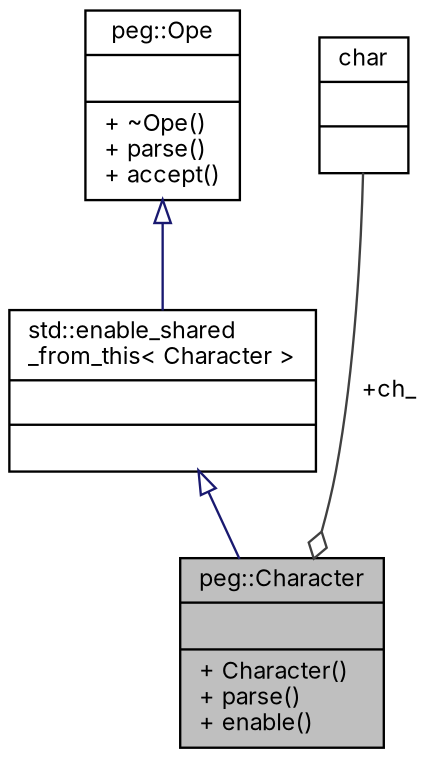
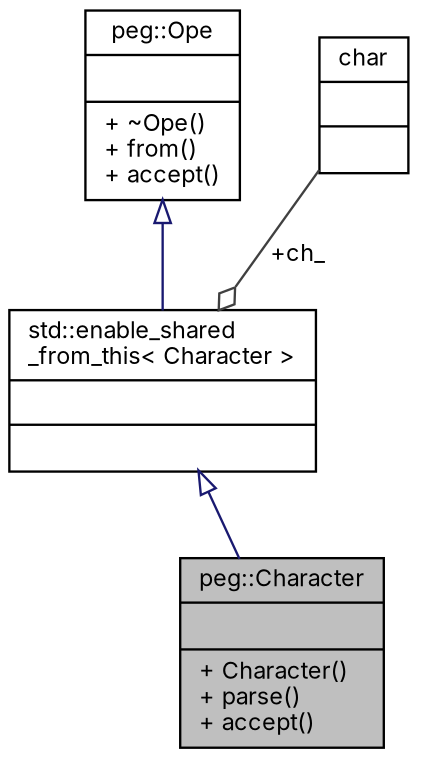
node "peg::Ope": text "+ parse()" -> "+ from()"
edge "char" -> "peg::Character": now "char" -> "std::enable_shared"
node "peg::Character": text "+ enable()" -> "+ accept()"
